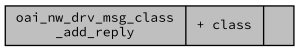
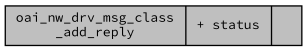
node "oai_nw_drv_msg_class": text "+ class" -> "+ status"
